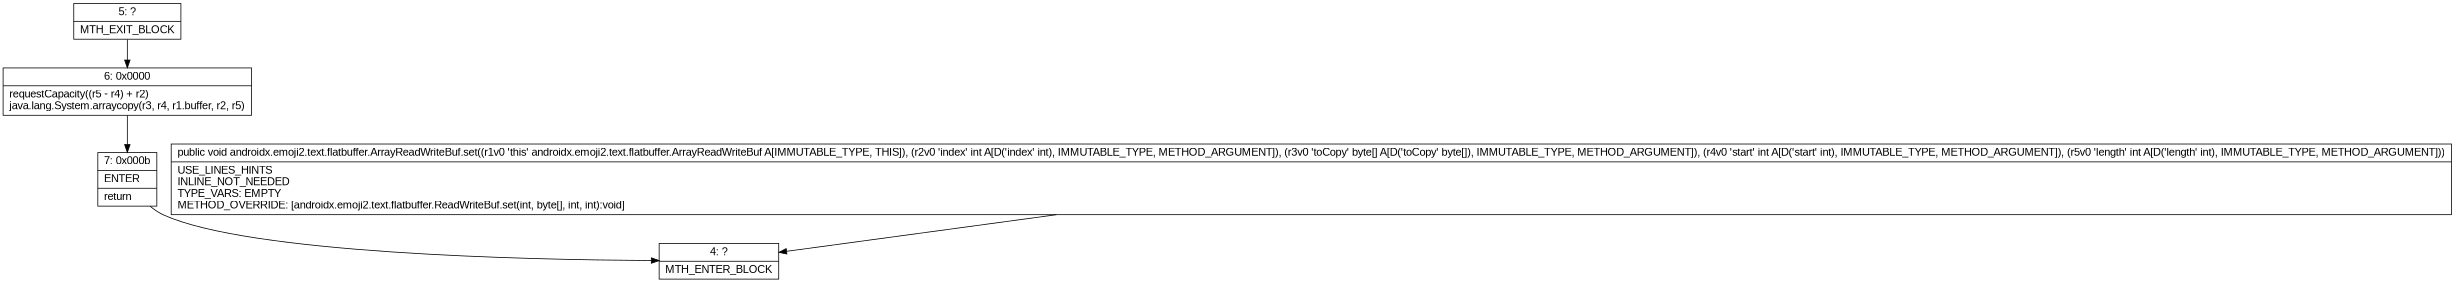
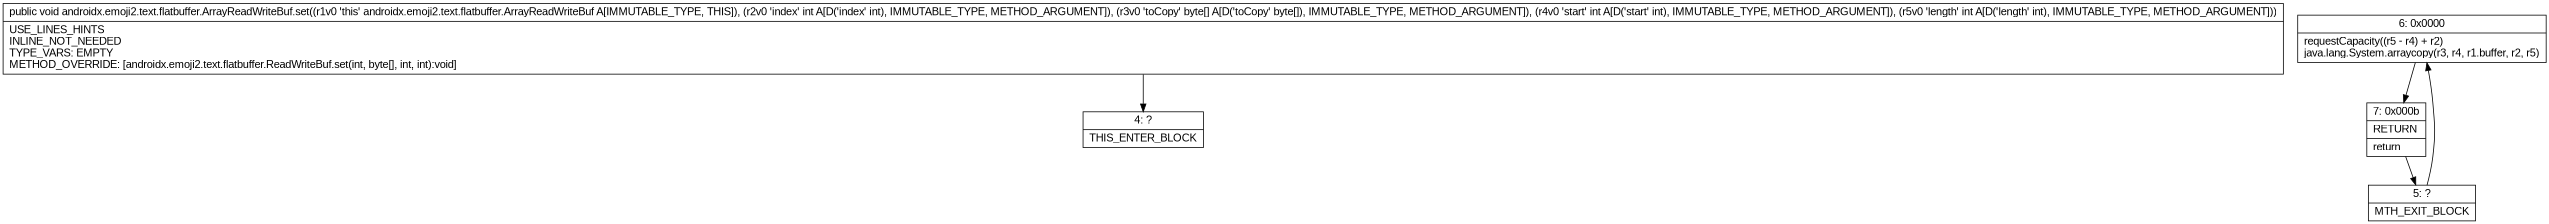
node "7: 0x000b": text "ENTER" -> "RETURN"
edge "7: 0x000b" -> "4: ?": now "7: 0x000b" -> "5: ?"
node "4: ?": text "MTH_ENTER_BLOCK" -> "THIS_ENTER_BLOCK"
